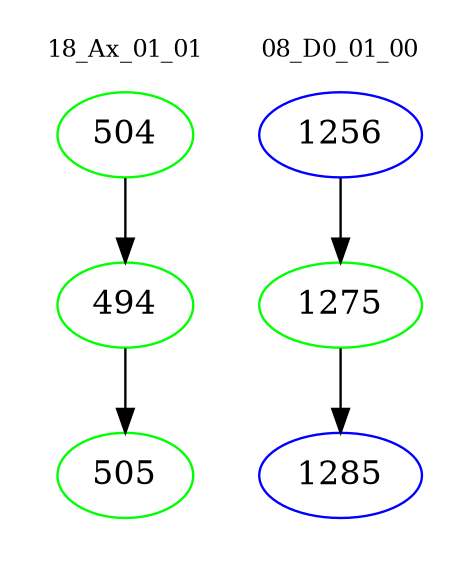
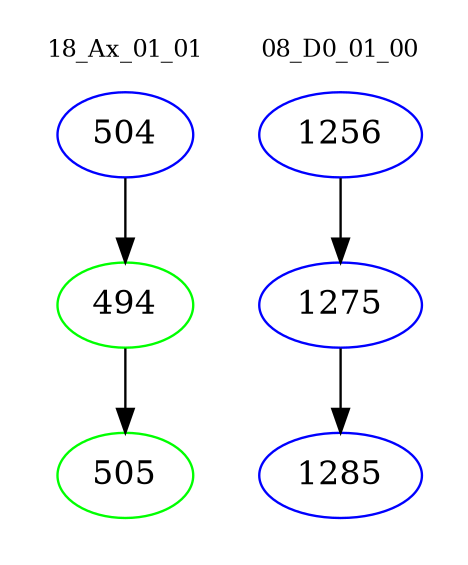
node "504": color green -> blue
node "1275": color green -> blue
